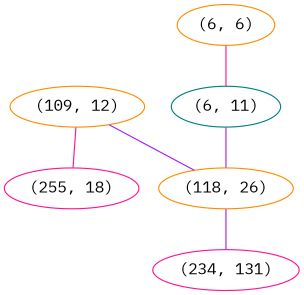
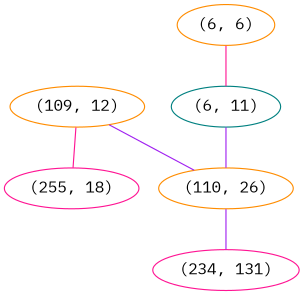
node "(118, 26)": label "(118, 26)" -> "(110, 26)"
